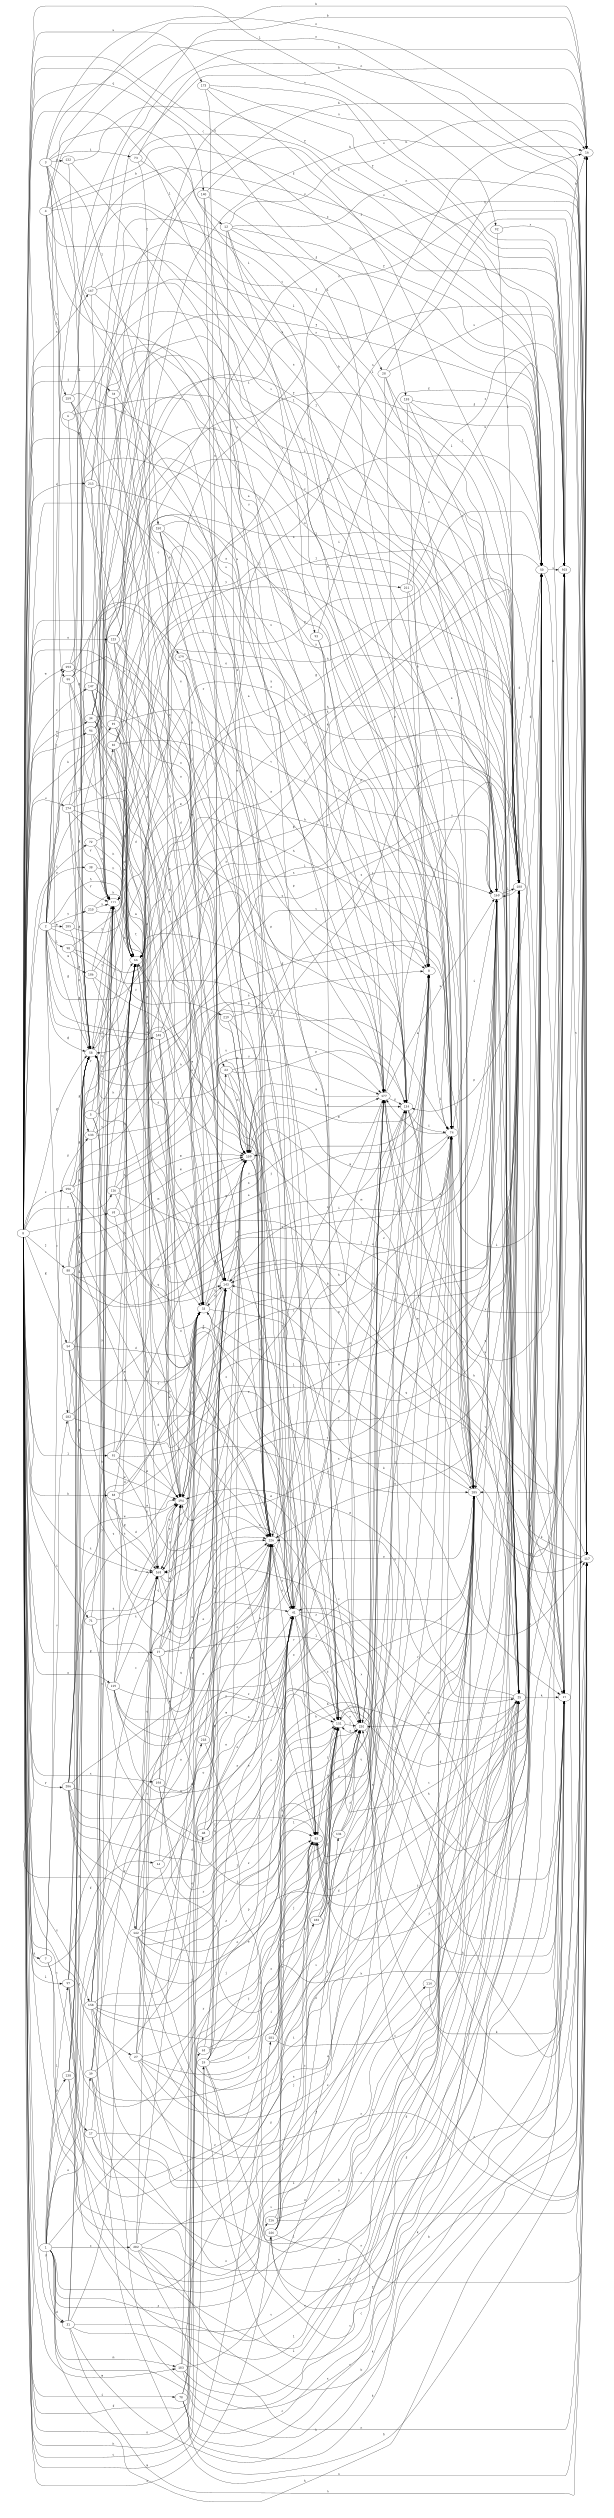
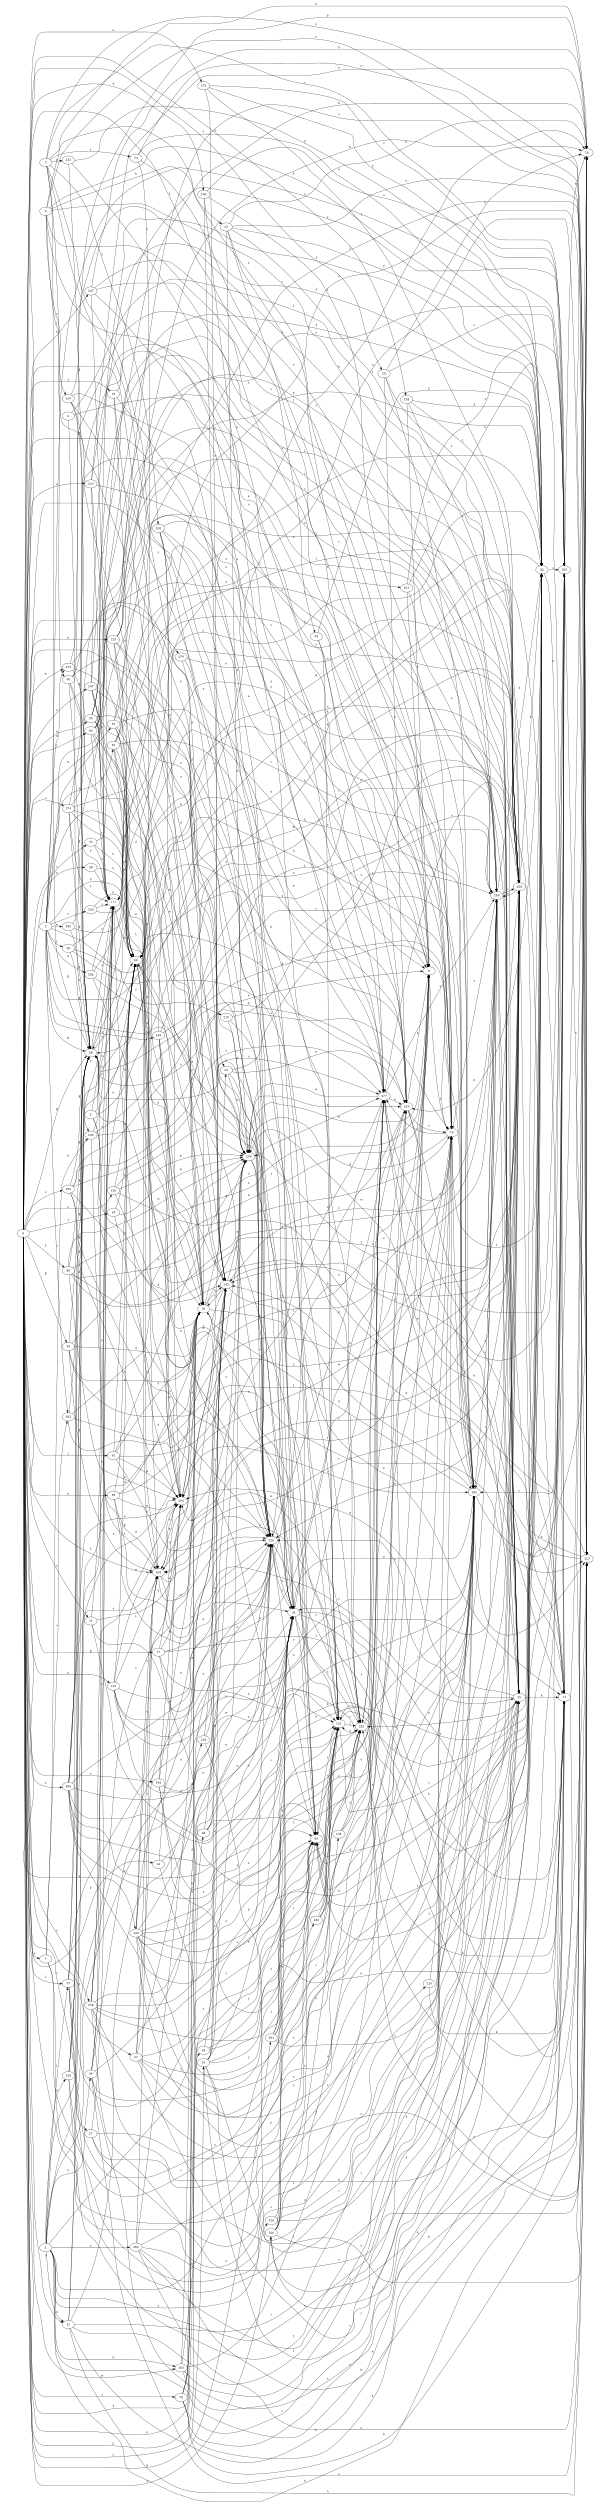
node "92": removed
edge "57" -> "33": now "70" -> "33"
